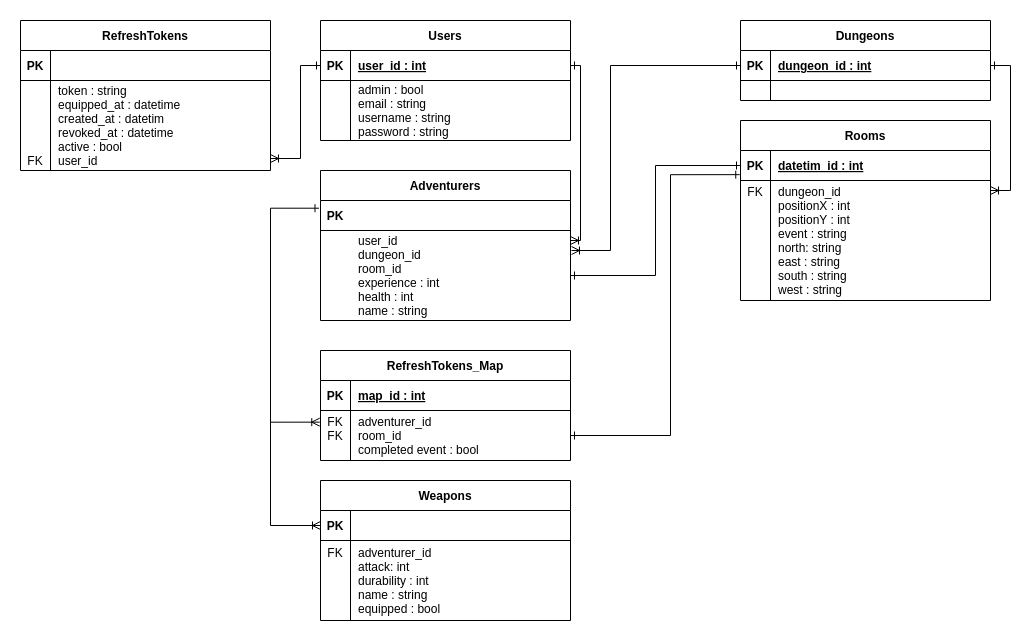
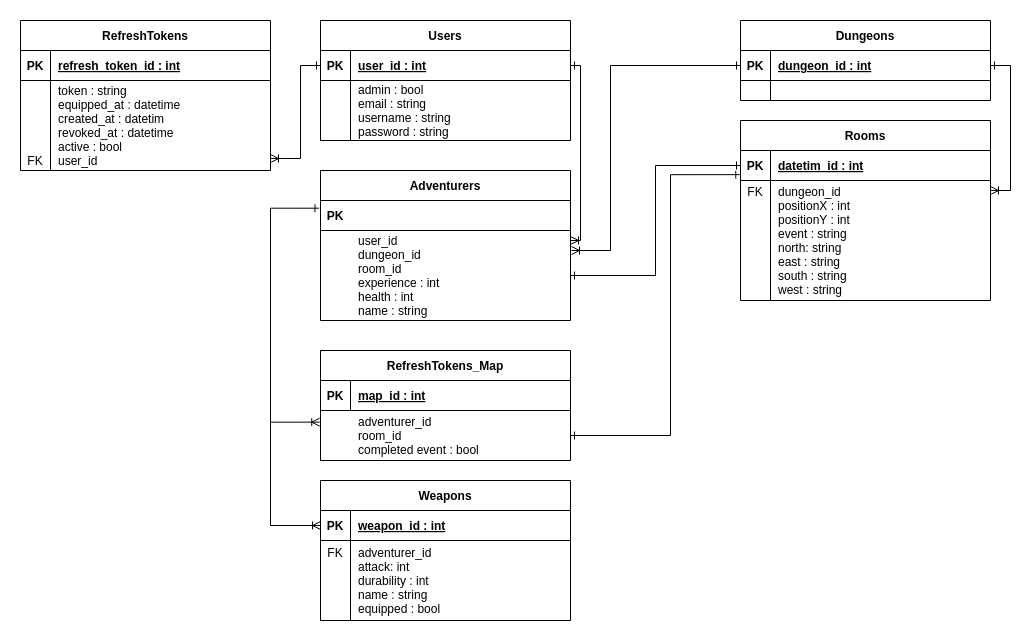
node "refresh_token_id : int": added
node "FK FK": removed
node "weapon_id : int": added
